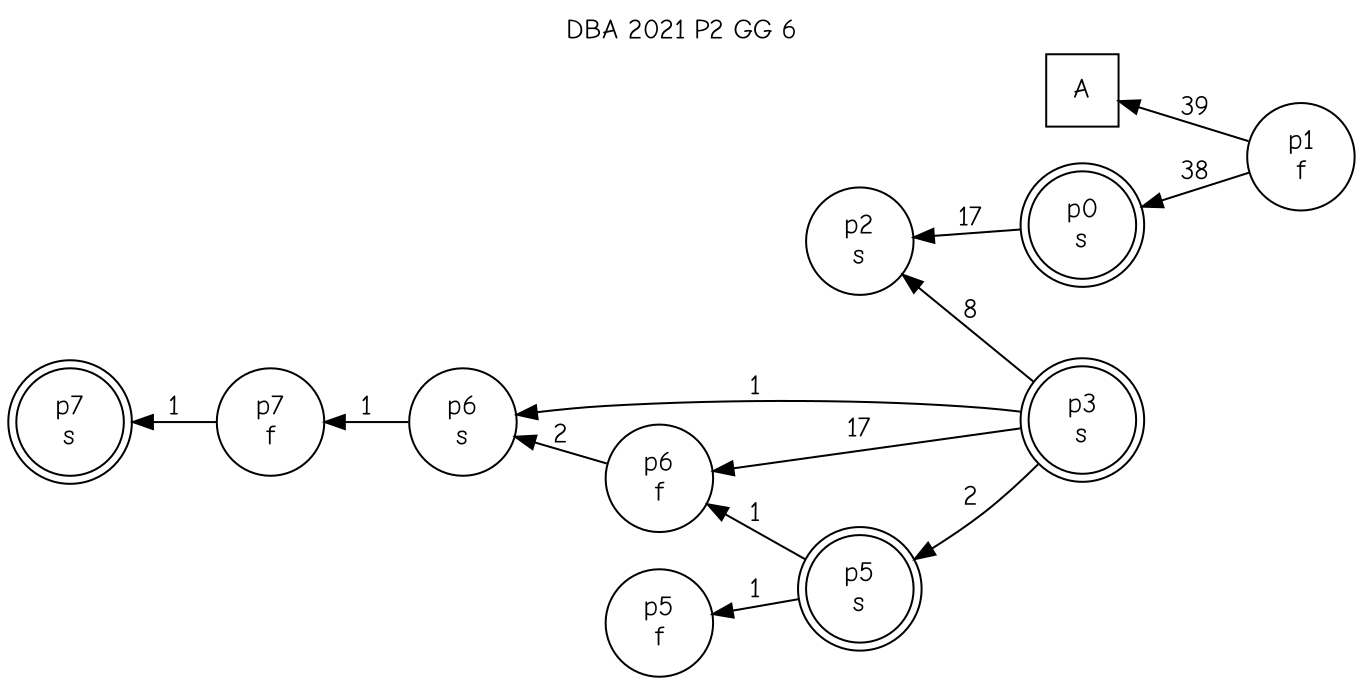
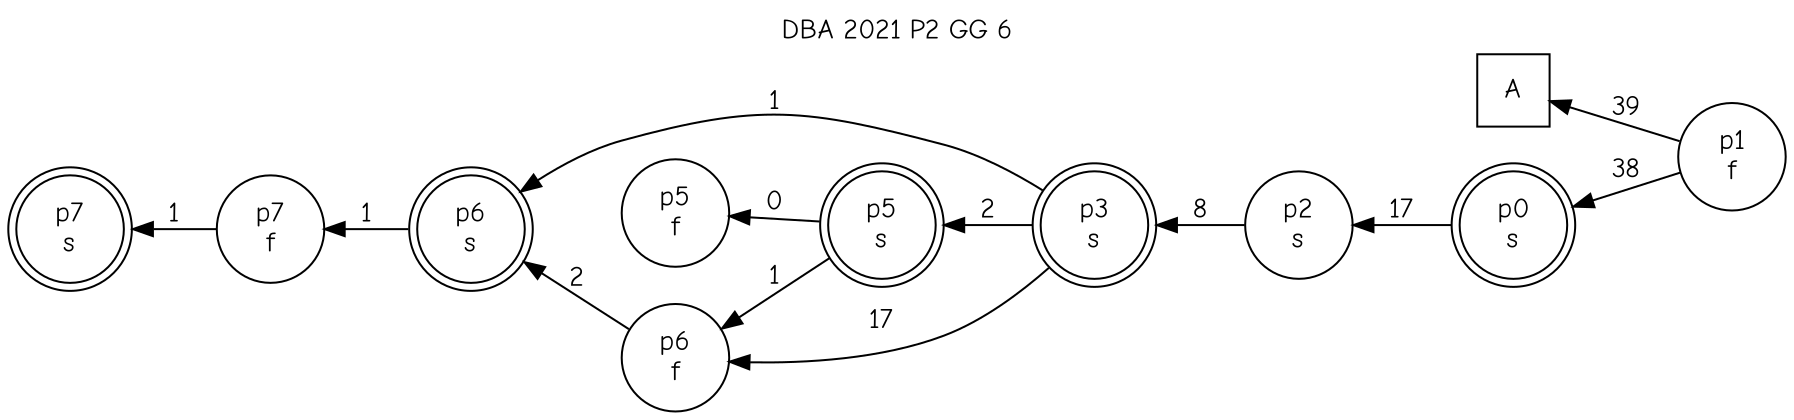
edge "p3 s" -> "p2 s": reversed
node "p6 s": shape circle -> doublecircle
edge "p5 s" -> "p5 f": label "1" -> "0"
